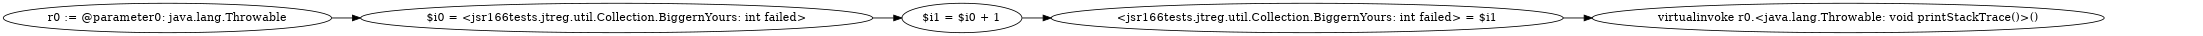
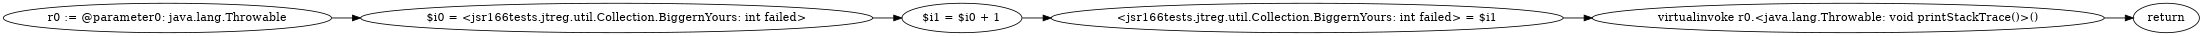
node "return": added
